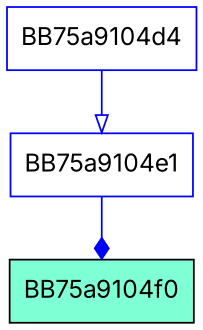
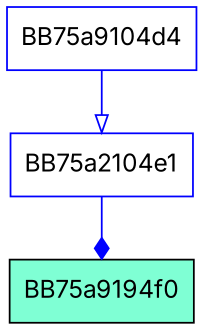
node "BB75a9104e1": label "BB75a9104e1" -> "BB75a2104e1"
node "BB75a9104f0": label "BB75a9104f0" -> "BB75a9194f0"
